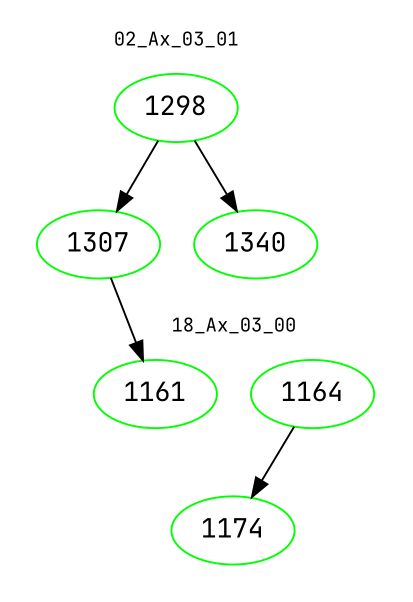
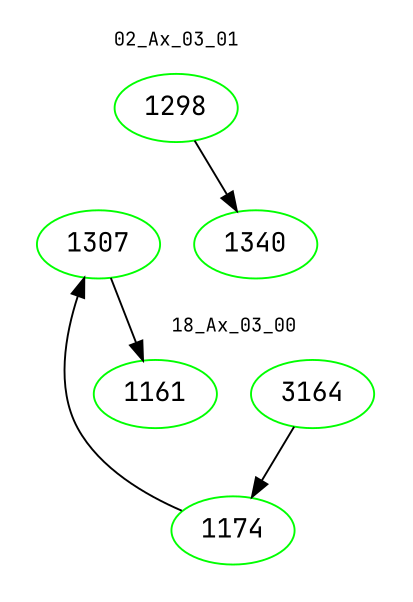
edge "1298" -> "1307": now "1174" -> "1307"
node "1164": label "1164" -> "3164"
